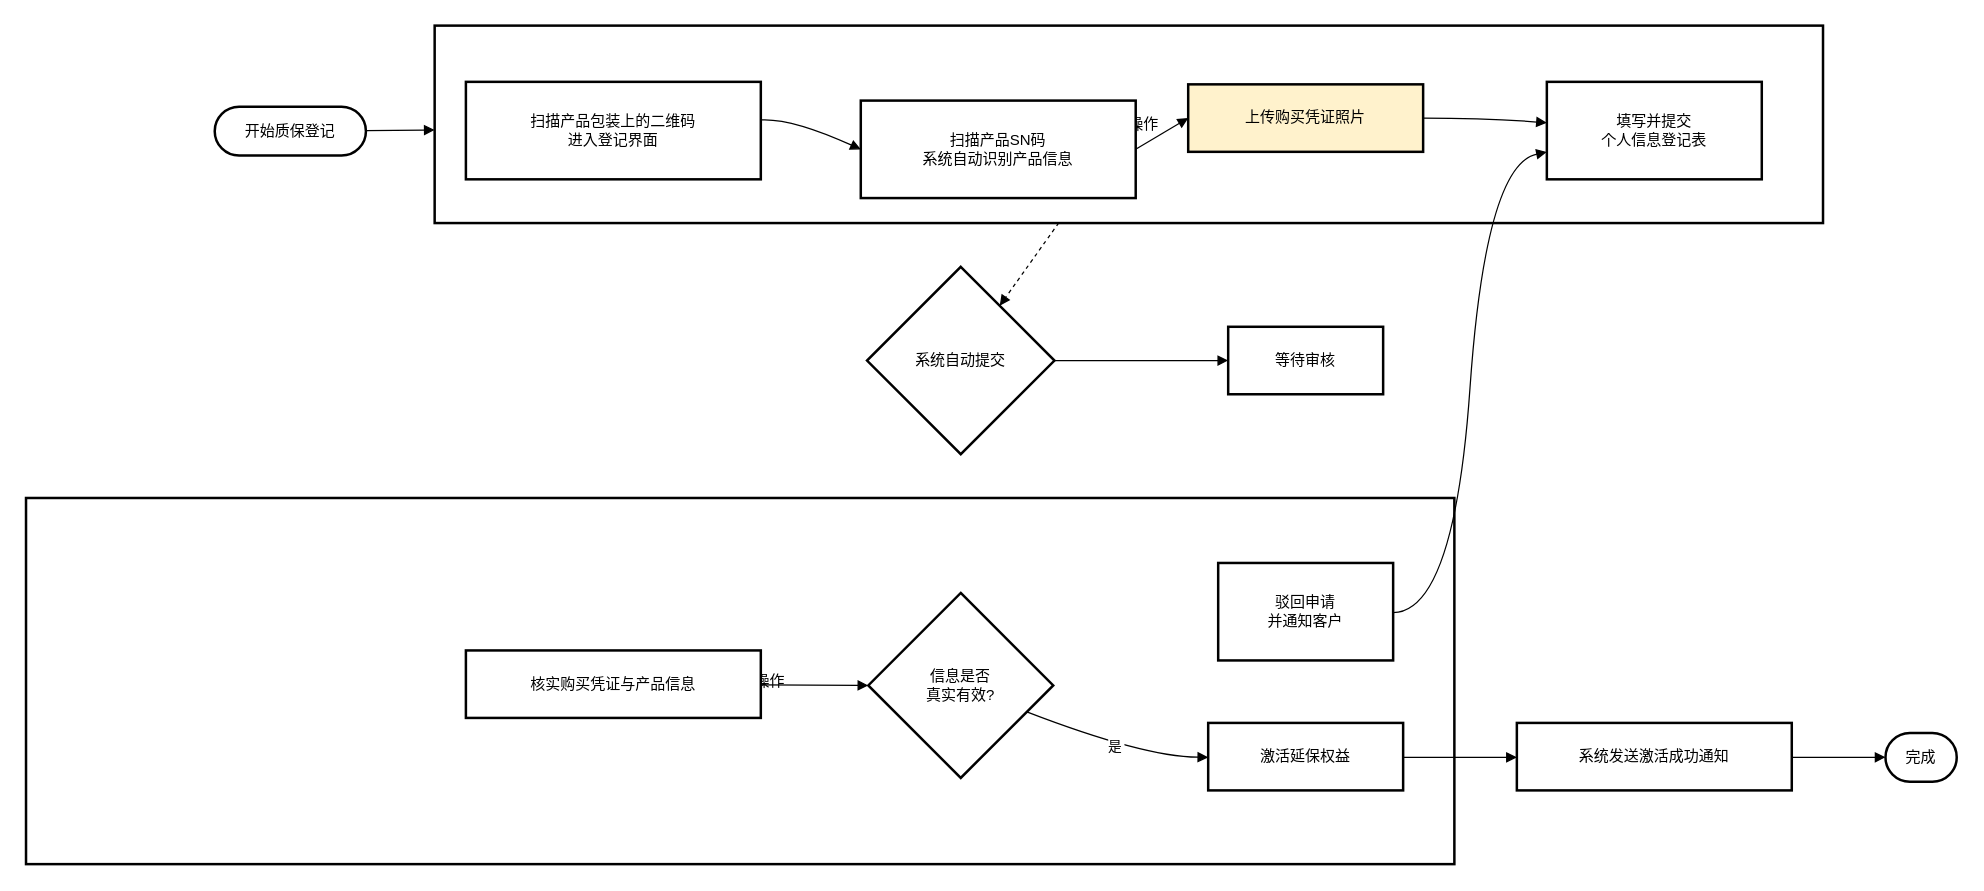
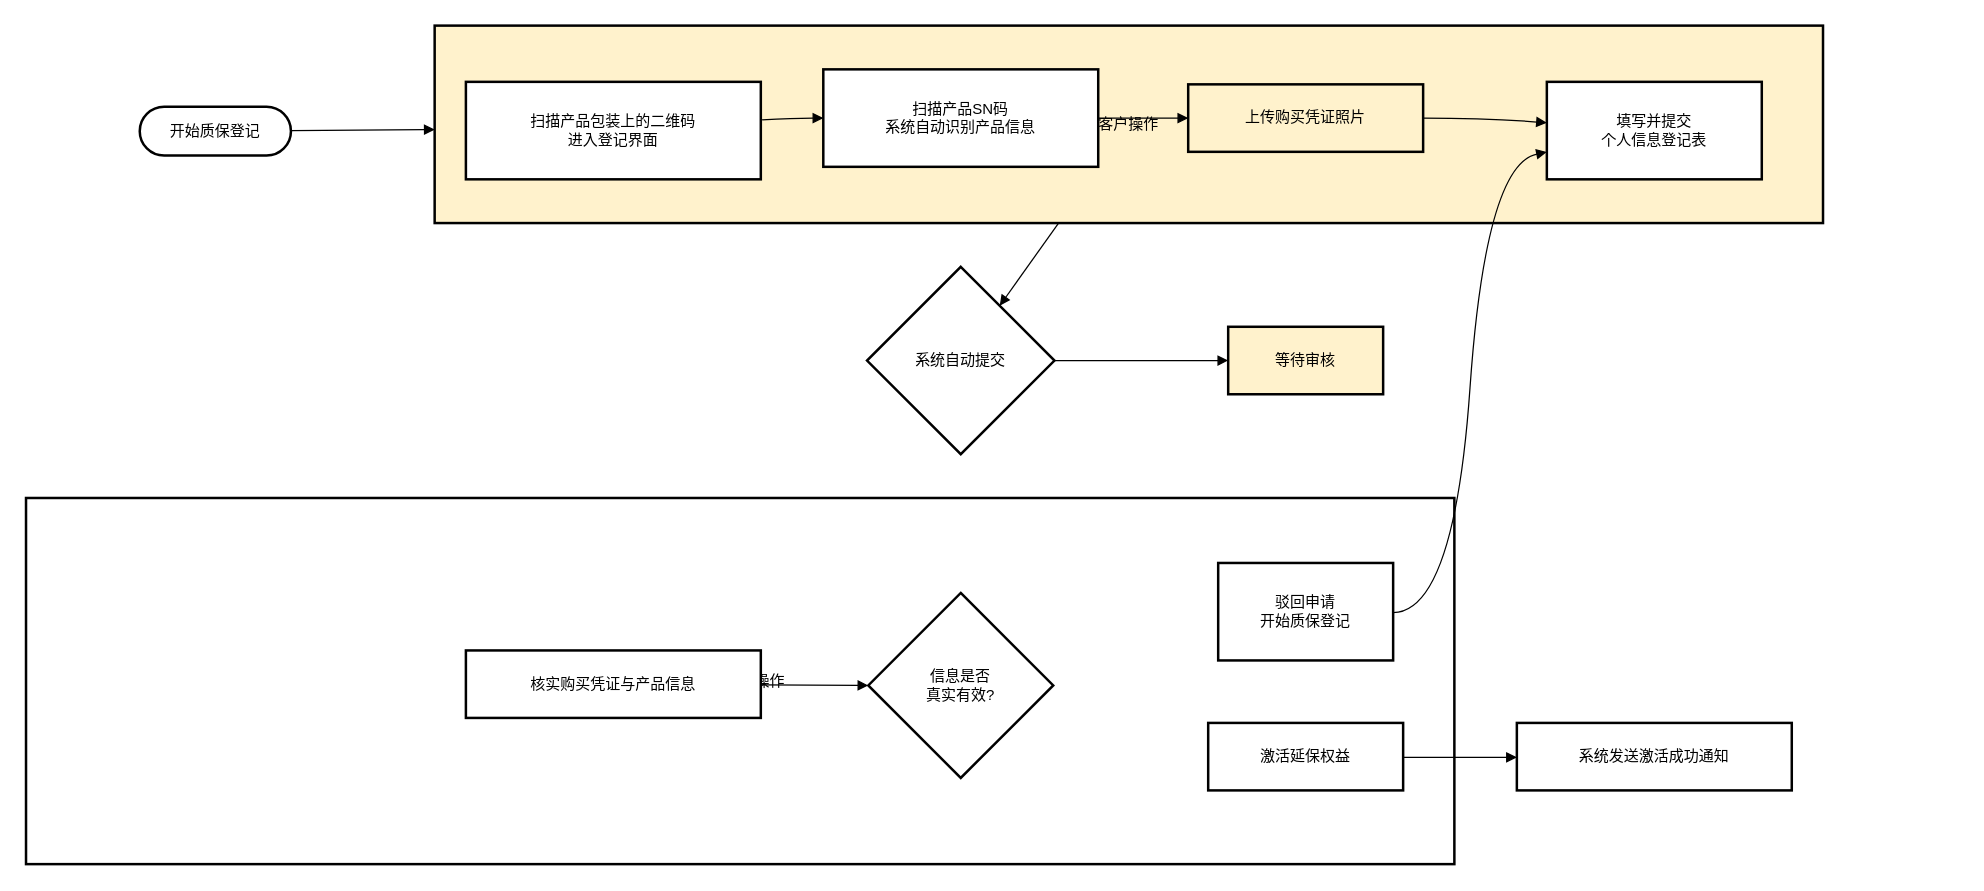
node "客户操作": fillcolor #ffffff -> #fff2cc
node "开始质保登记": moved (290, 131) -> (215, 131)
node "扫描产品SN码 系统自动识别产品信息": moved (998, 149) -> (961, 118)
edge "客户操作" -> "系统自动提交": style dashed -> solid
node "等待审核": fillcolor #ffffff -> #fff2cc
node "驳回申请 并通知客户": label "驳回申请 并通知客户" -> "驳回申请 开始质保登记"
edge "信息是否 真实有效?" -> "激活延保权益": removed, label "是"
edge "系统发送激活成功通知" -> "完成": removed
node "完成": removed
